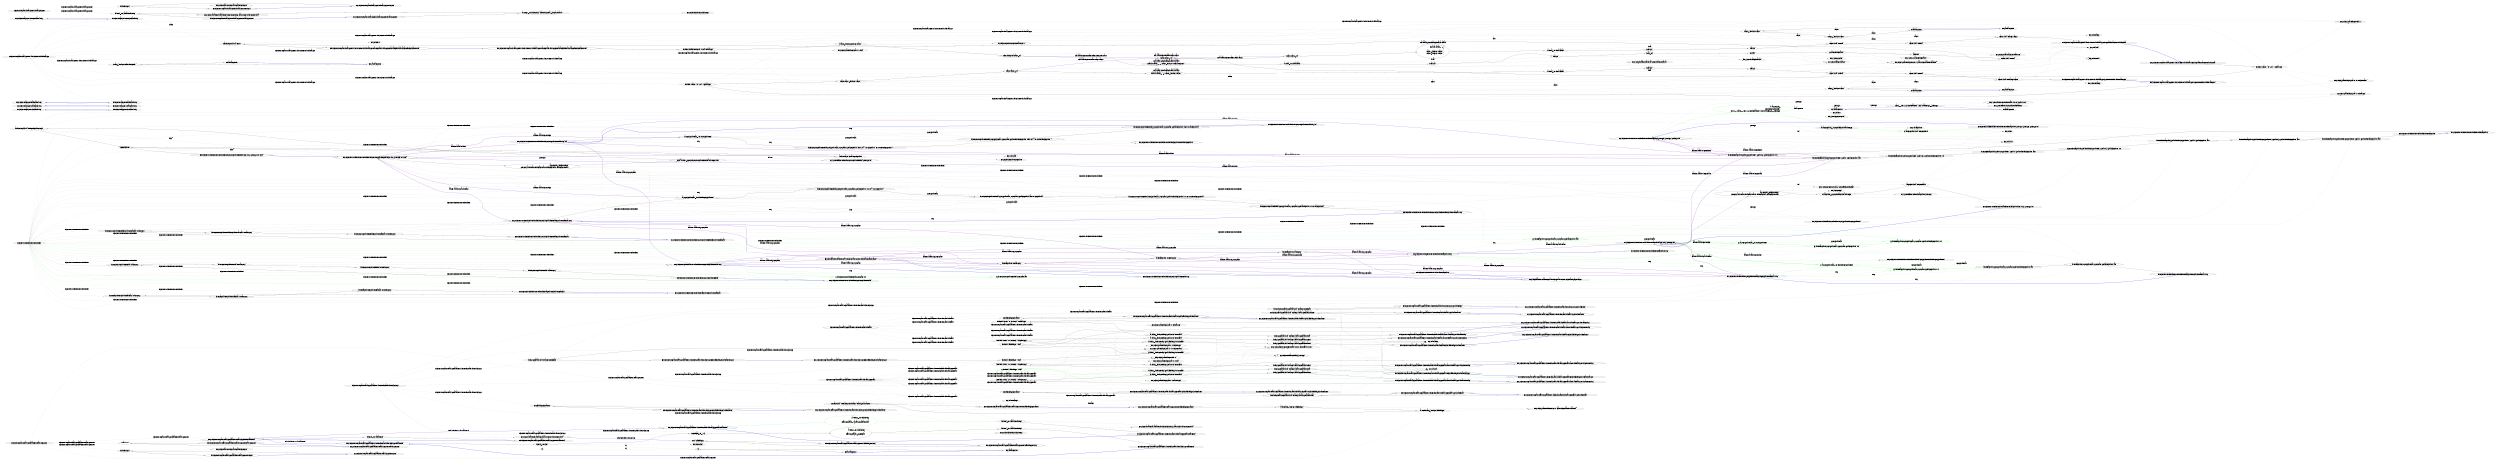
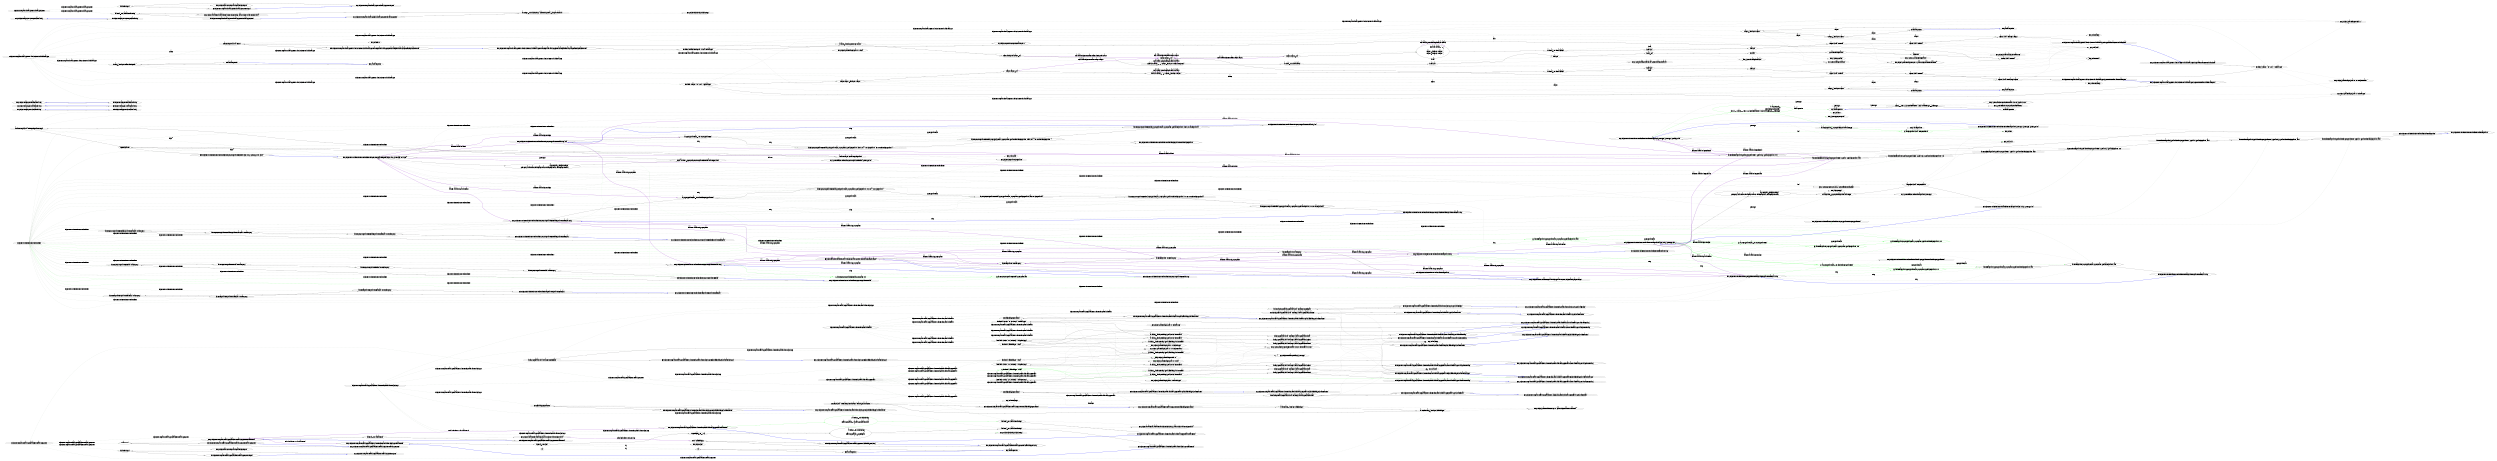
edge "Exit Ninject.Messaging.IBus.GetOrOpenChannel(string)" -> "instance.IsDisposed.Should().BeTrue()": now "instance = kernel.Get<NotifiesWhenDisposed>()" -> "instance.IsDisposed.Should().BeTrue()"
